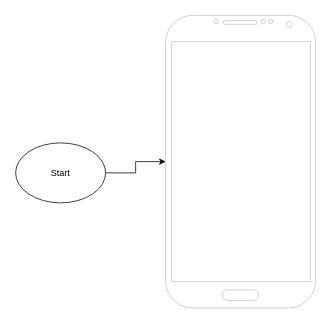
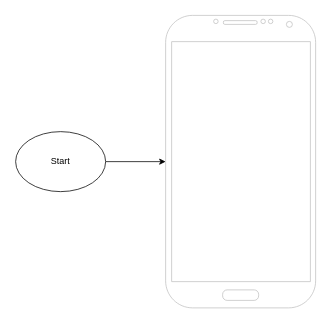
node "Start": moved (60, 173) -> (60, 162)
